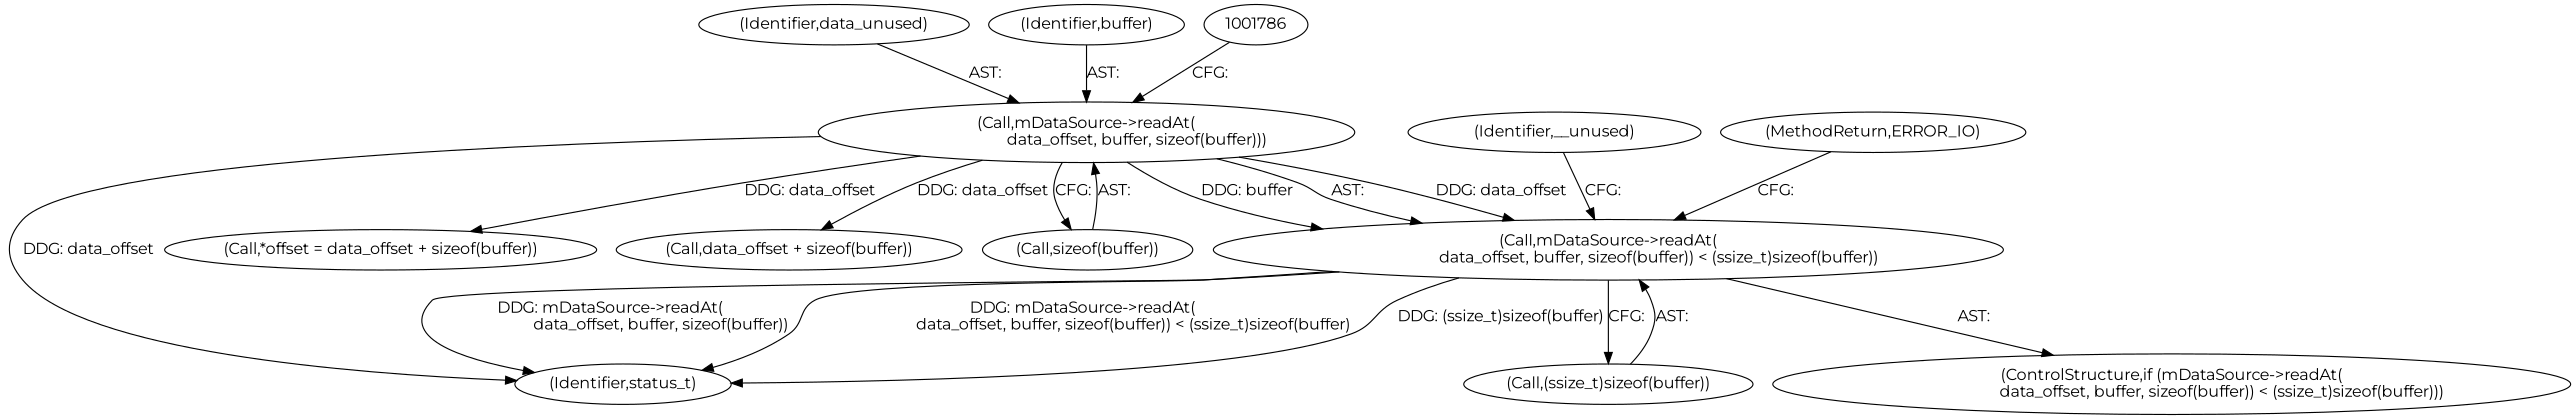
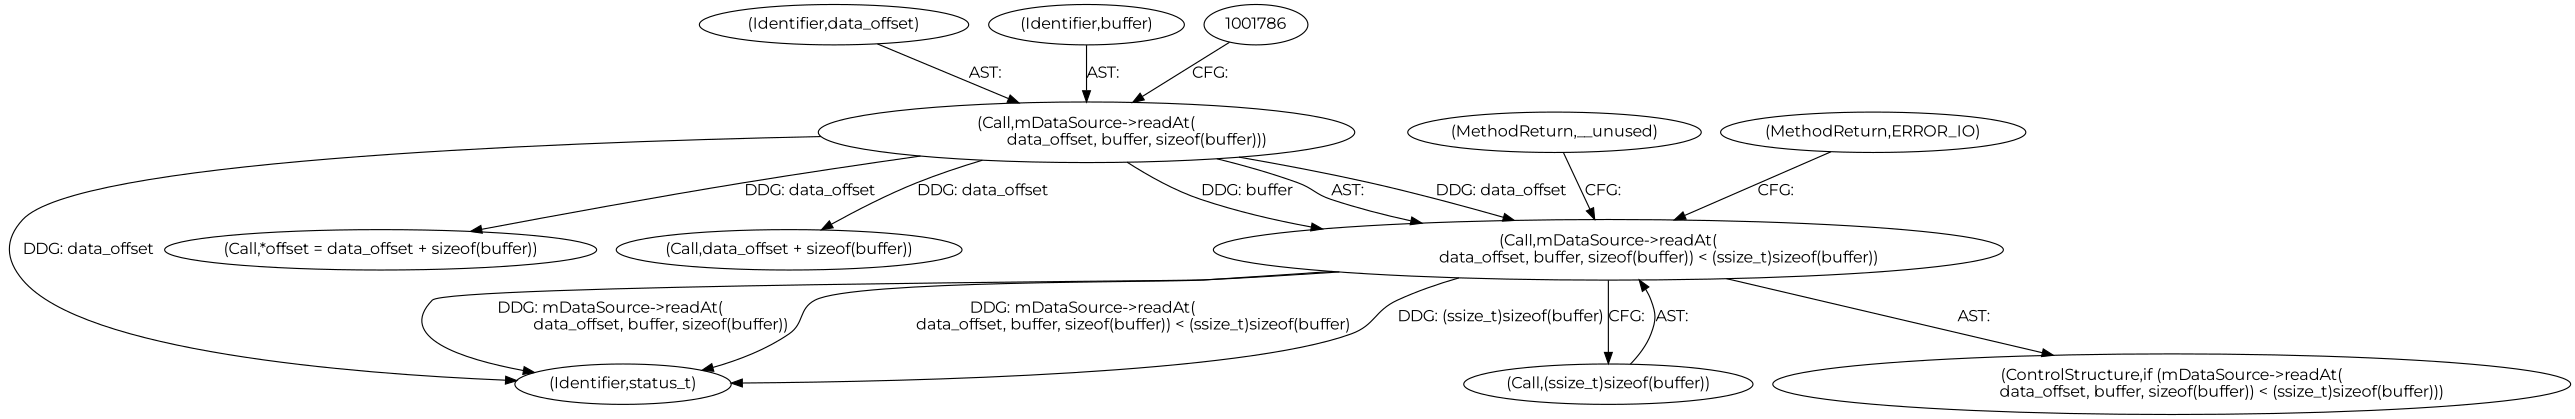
node "(Identifier,data_unused)": label "(Identifier,data_unused)" -> "(Identifier,data_offset)"
node "(Identifier,__unused)": label "(Identifier,__unused)" -> "(MethodReturn,__unused)"
node "(Call,sizeof(buffer))": removed
